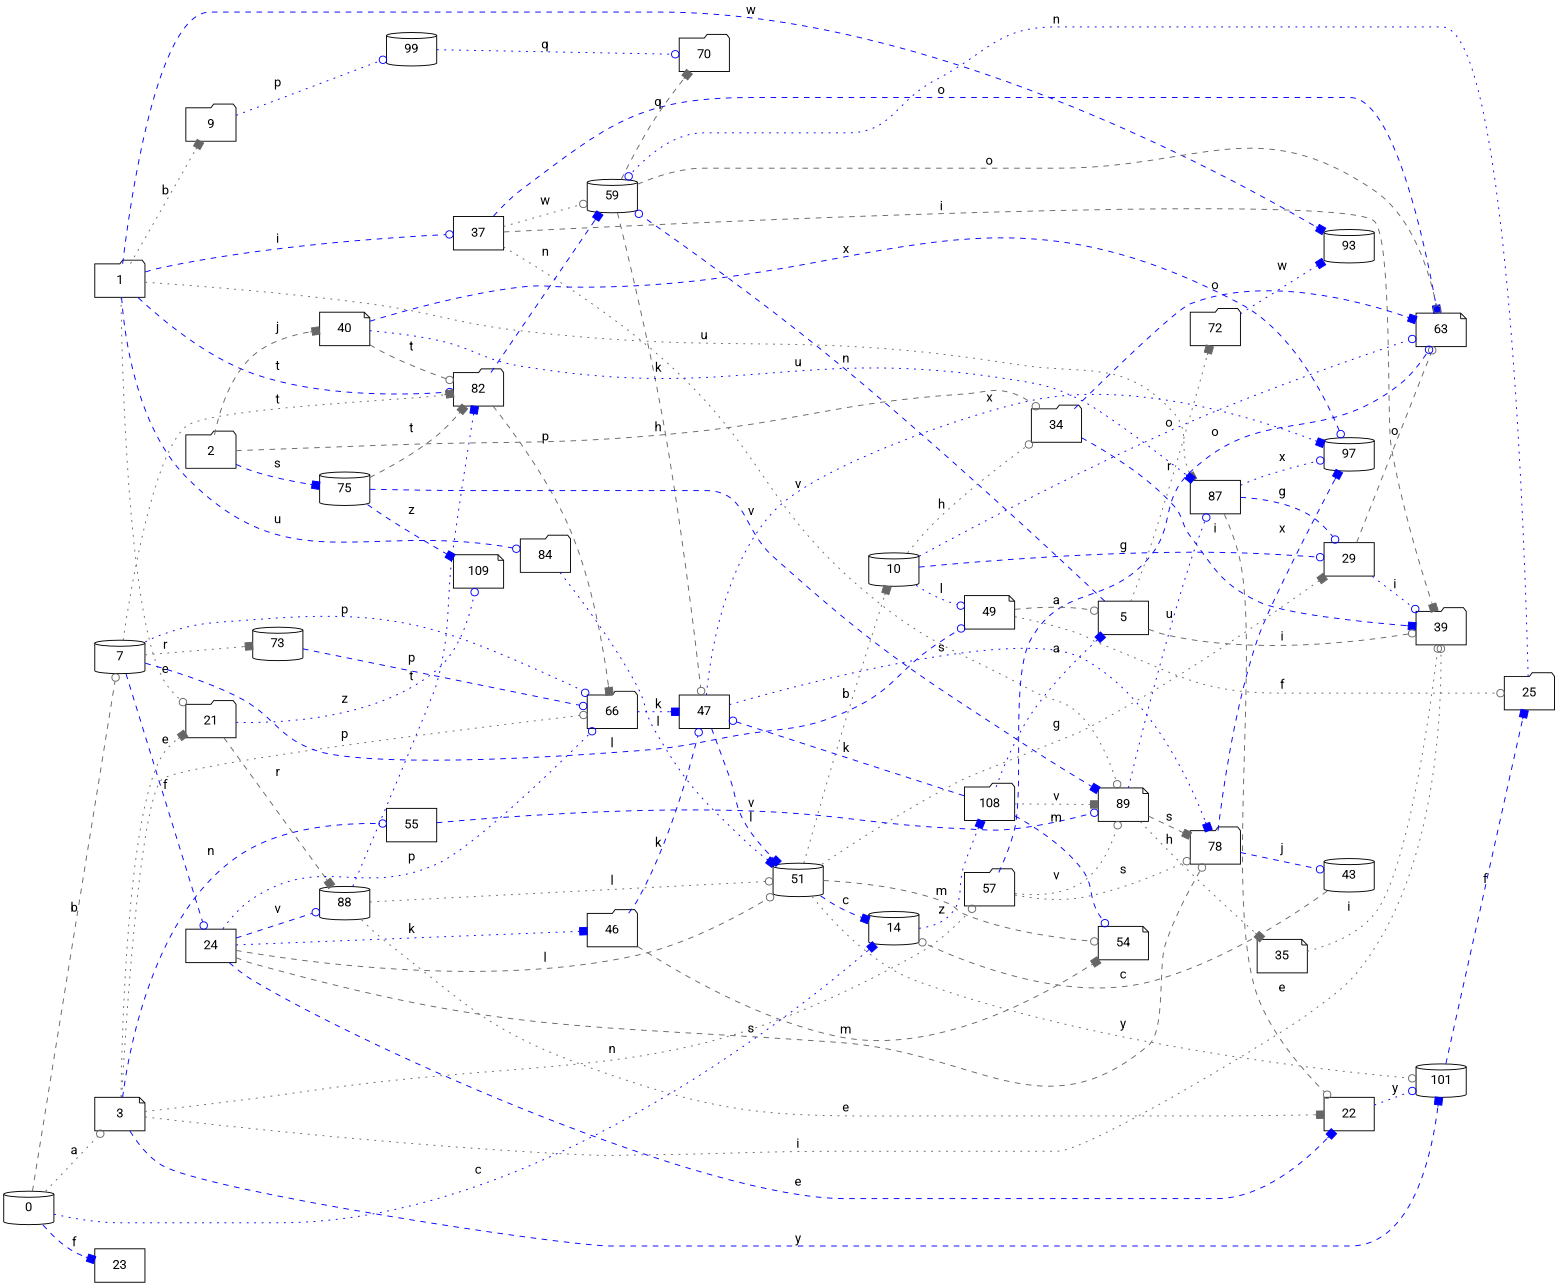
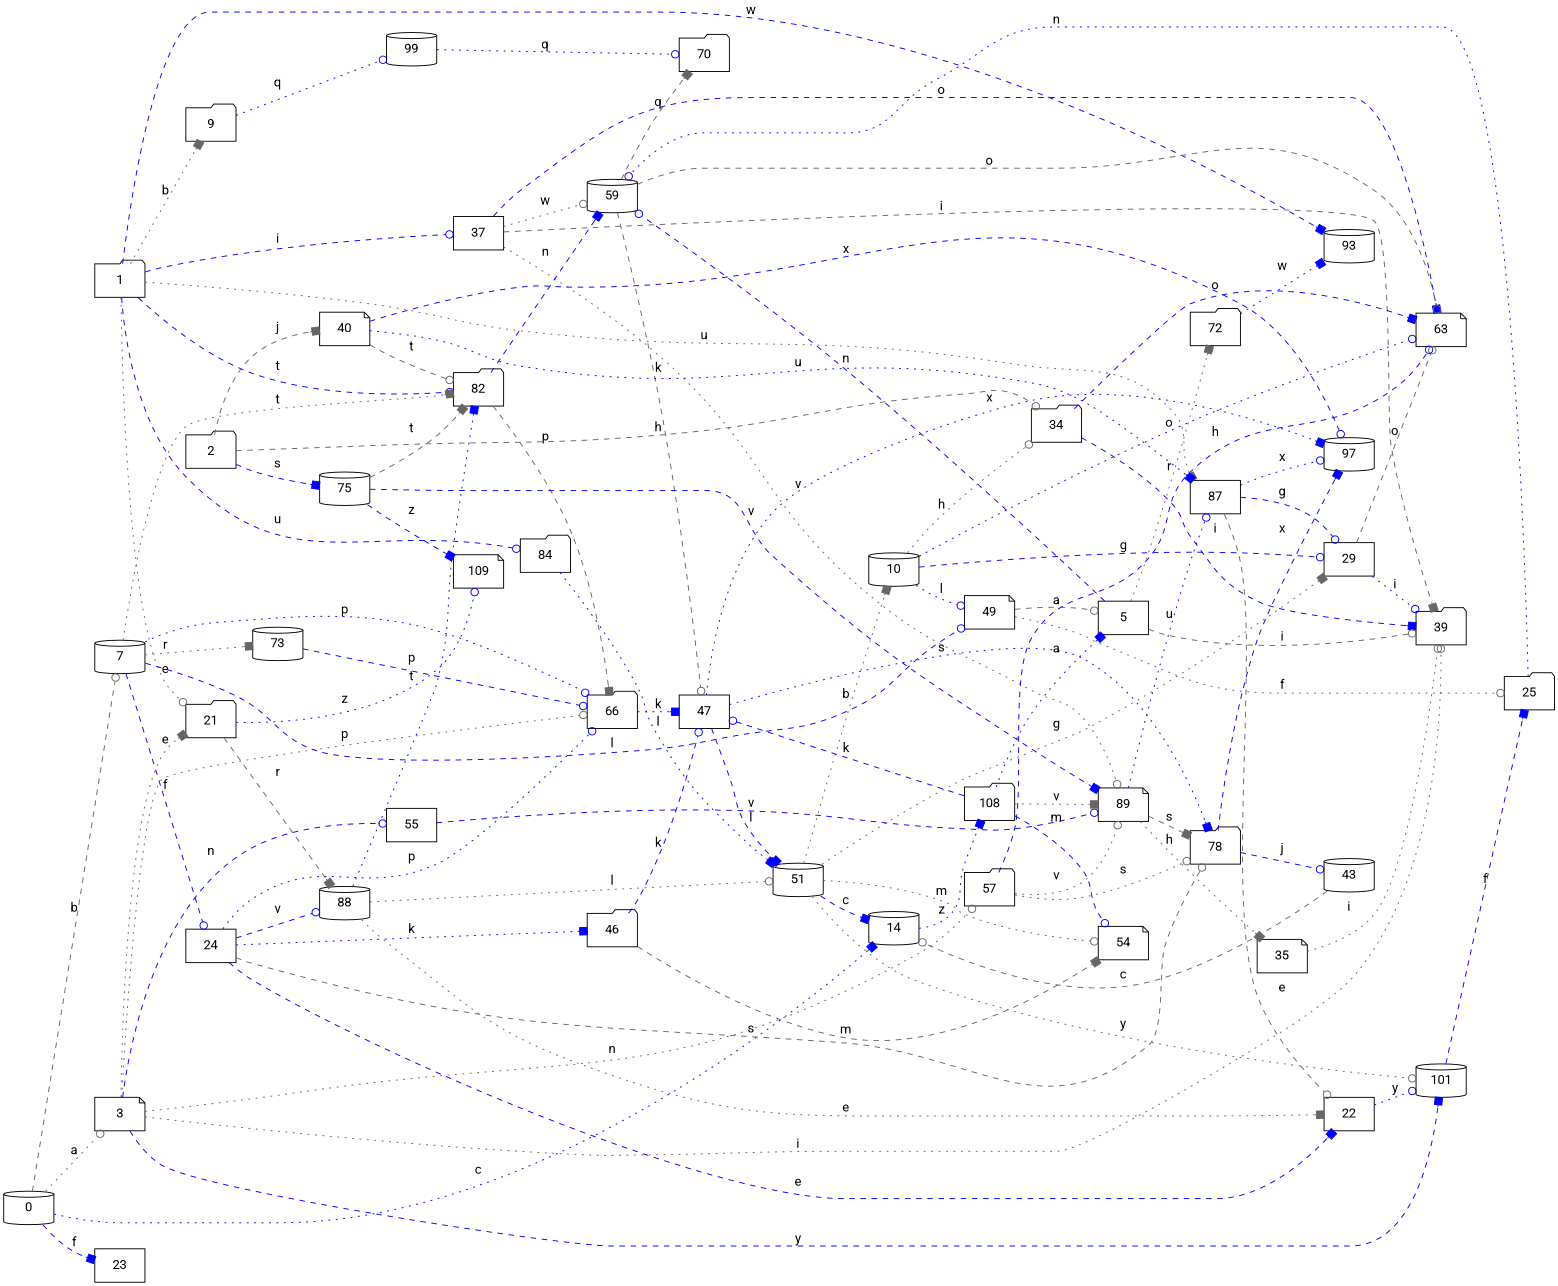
edge "9" -> "99": label "p" -> "q"
edge "57" -> "63": label "o" -> "h"
edge "51" -> "54": style dashed -> dotted
edge "24" -> "51": removed, label "l"
